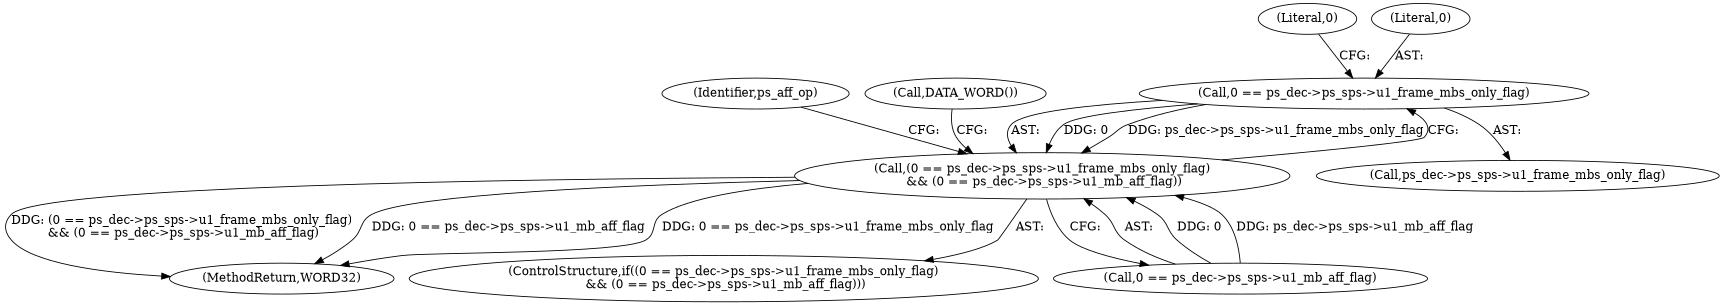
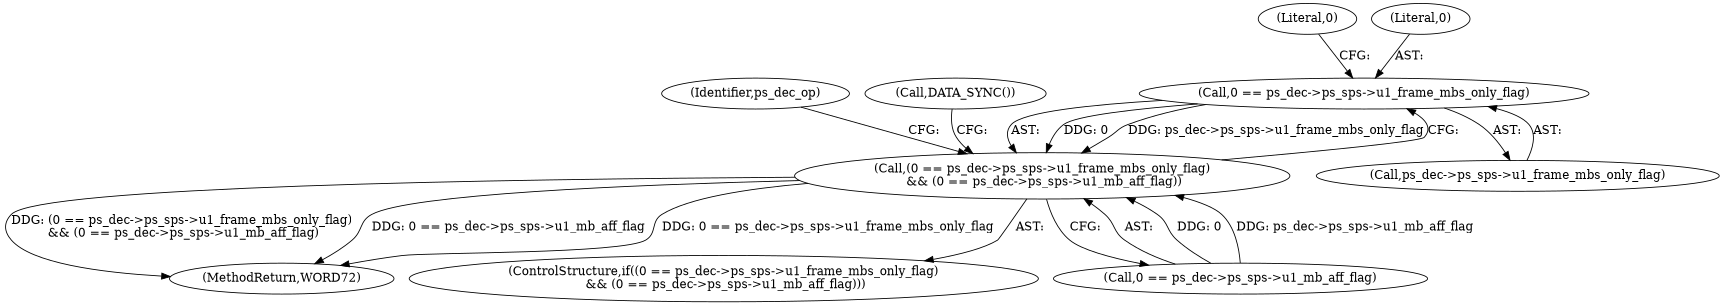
node "(Identifier,ps_aff_op)": label "(Identifier,ps_aff_op)" -> "(Identifier,ps_dec_op)"
node "(Call,DATA_WORD())": label "(Call,DATA_WORD())" -> "(Call,DATA_SYNC())"
edge "(Call,ps_dec->ps_sps->u1_frame_mbs_only_flag)" -> "(Call,0 == ps_dec->ps_sps->u1_frame_mbs_only_flag)": added, label "AST:"
node "(MethodReturn,WORD32)": label "(MethodReturn,WORD32)" -> "(MethodReturn,WORD72)"
